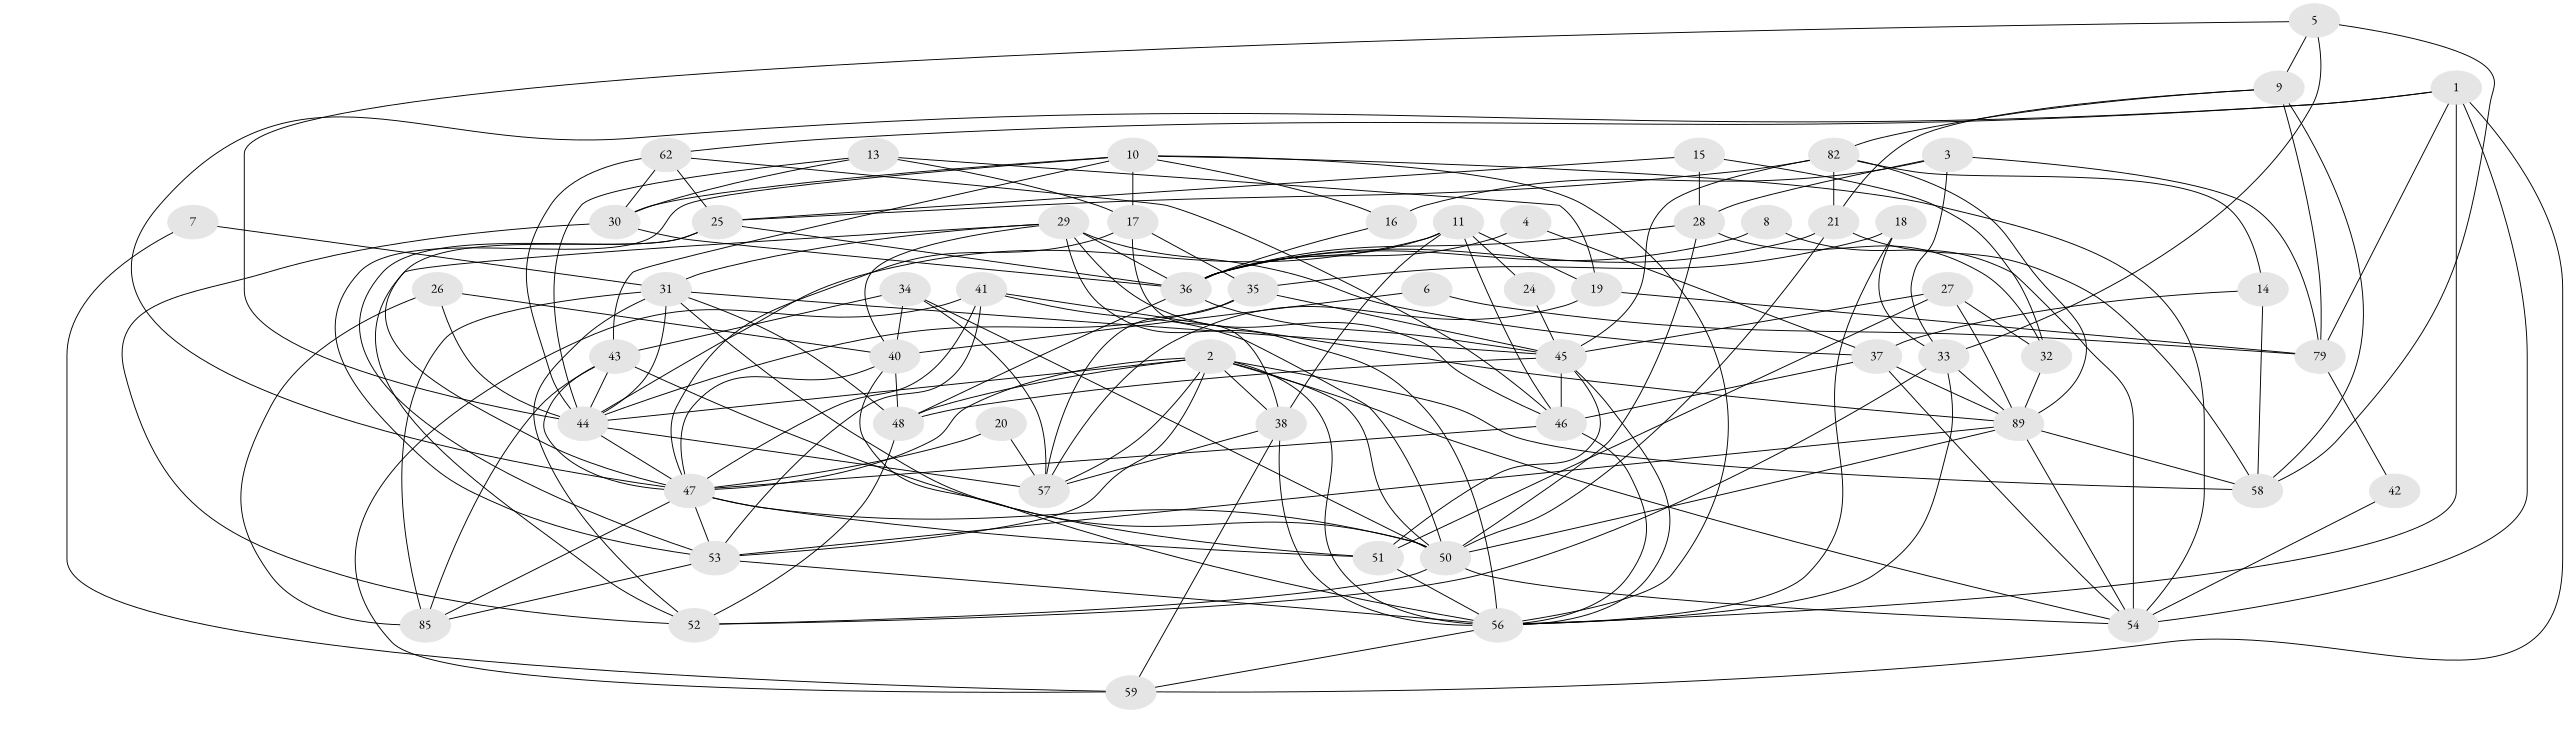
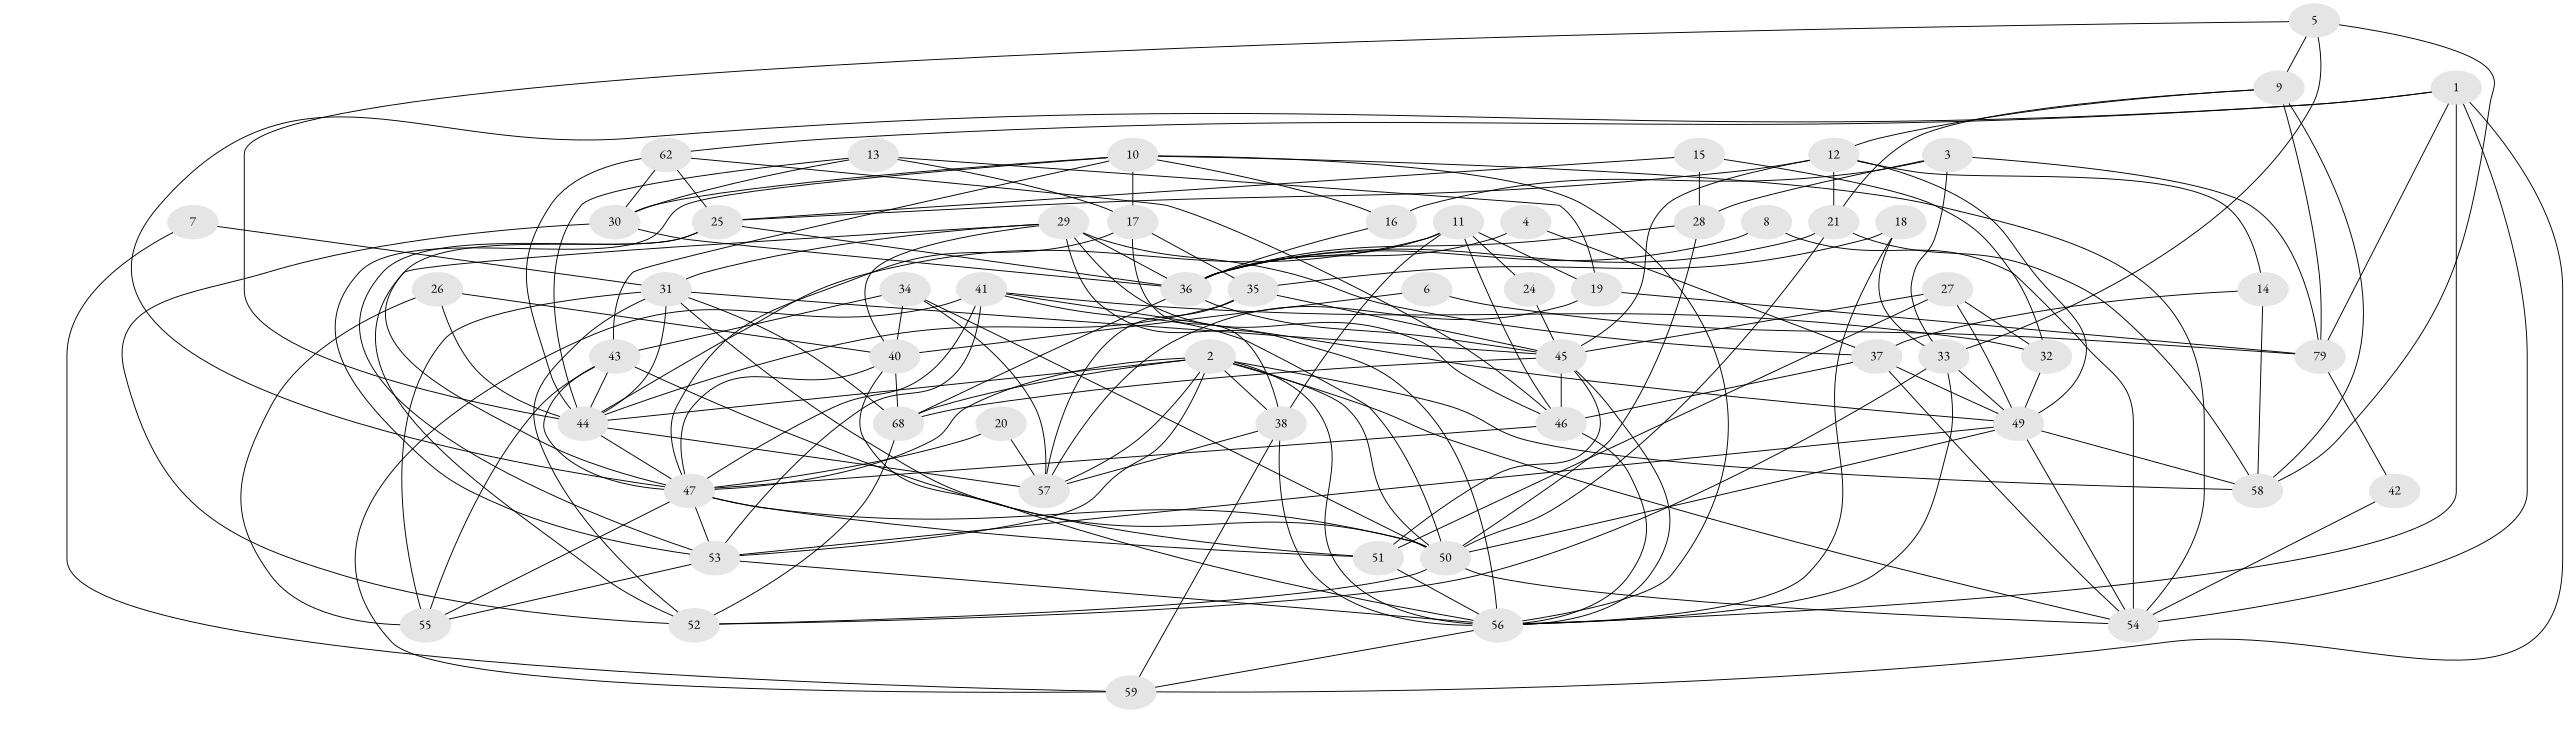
node "82": label "82" -> "12"
edge "28" -- "32": now "41" -- "32"
node "48": label "48" -> "68"
node "89": label "89" -> "49"
node "85": label "85" -> "55"
